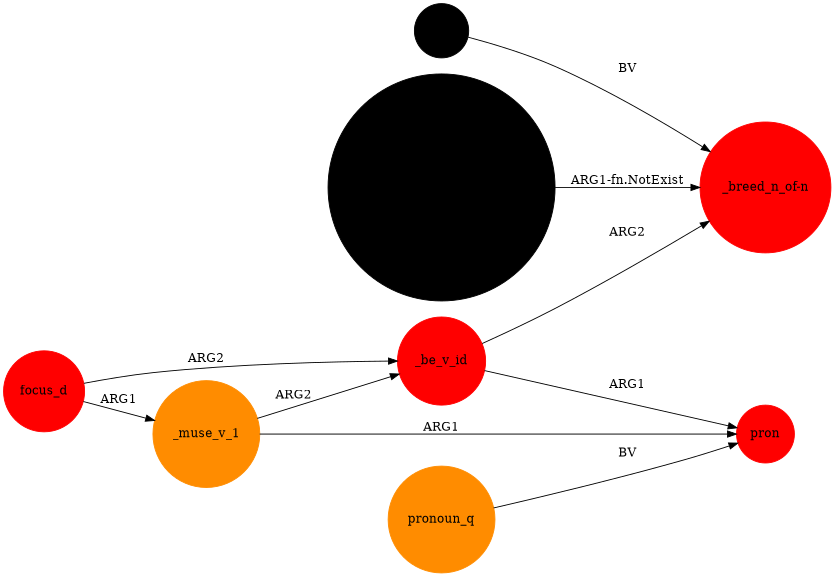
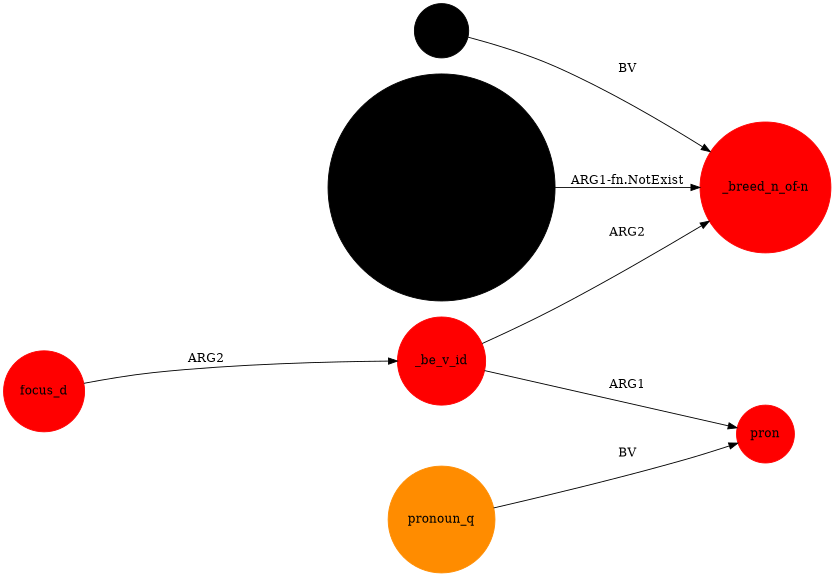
node "_muse_v_1": removed
